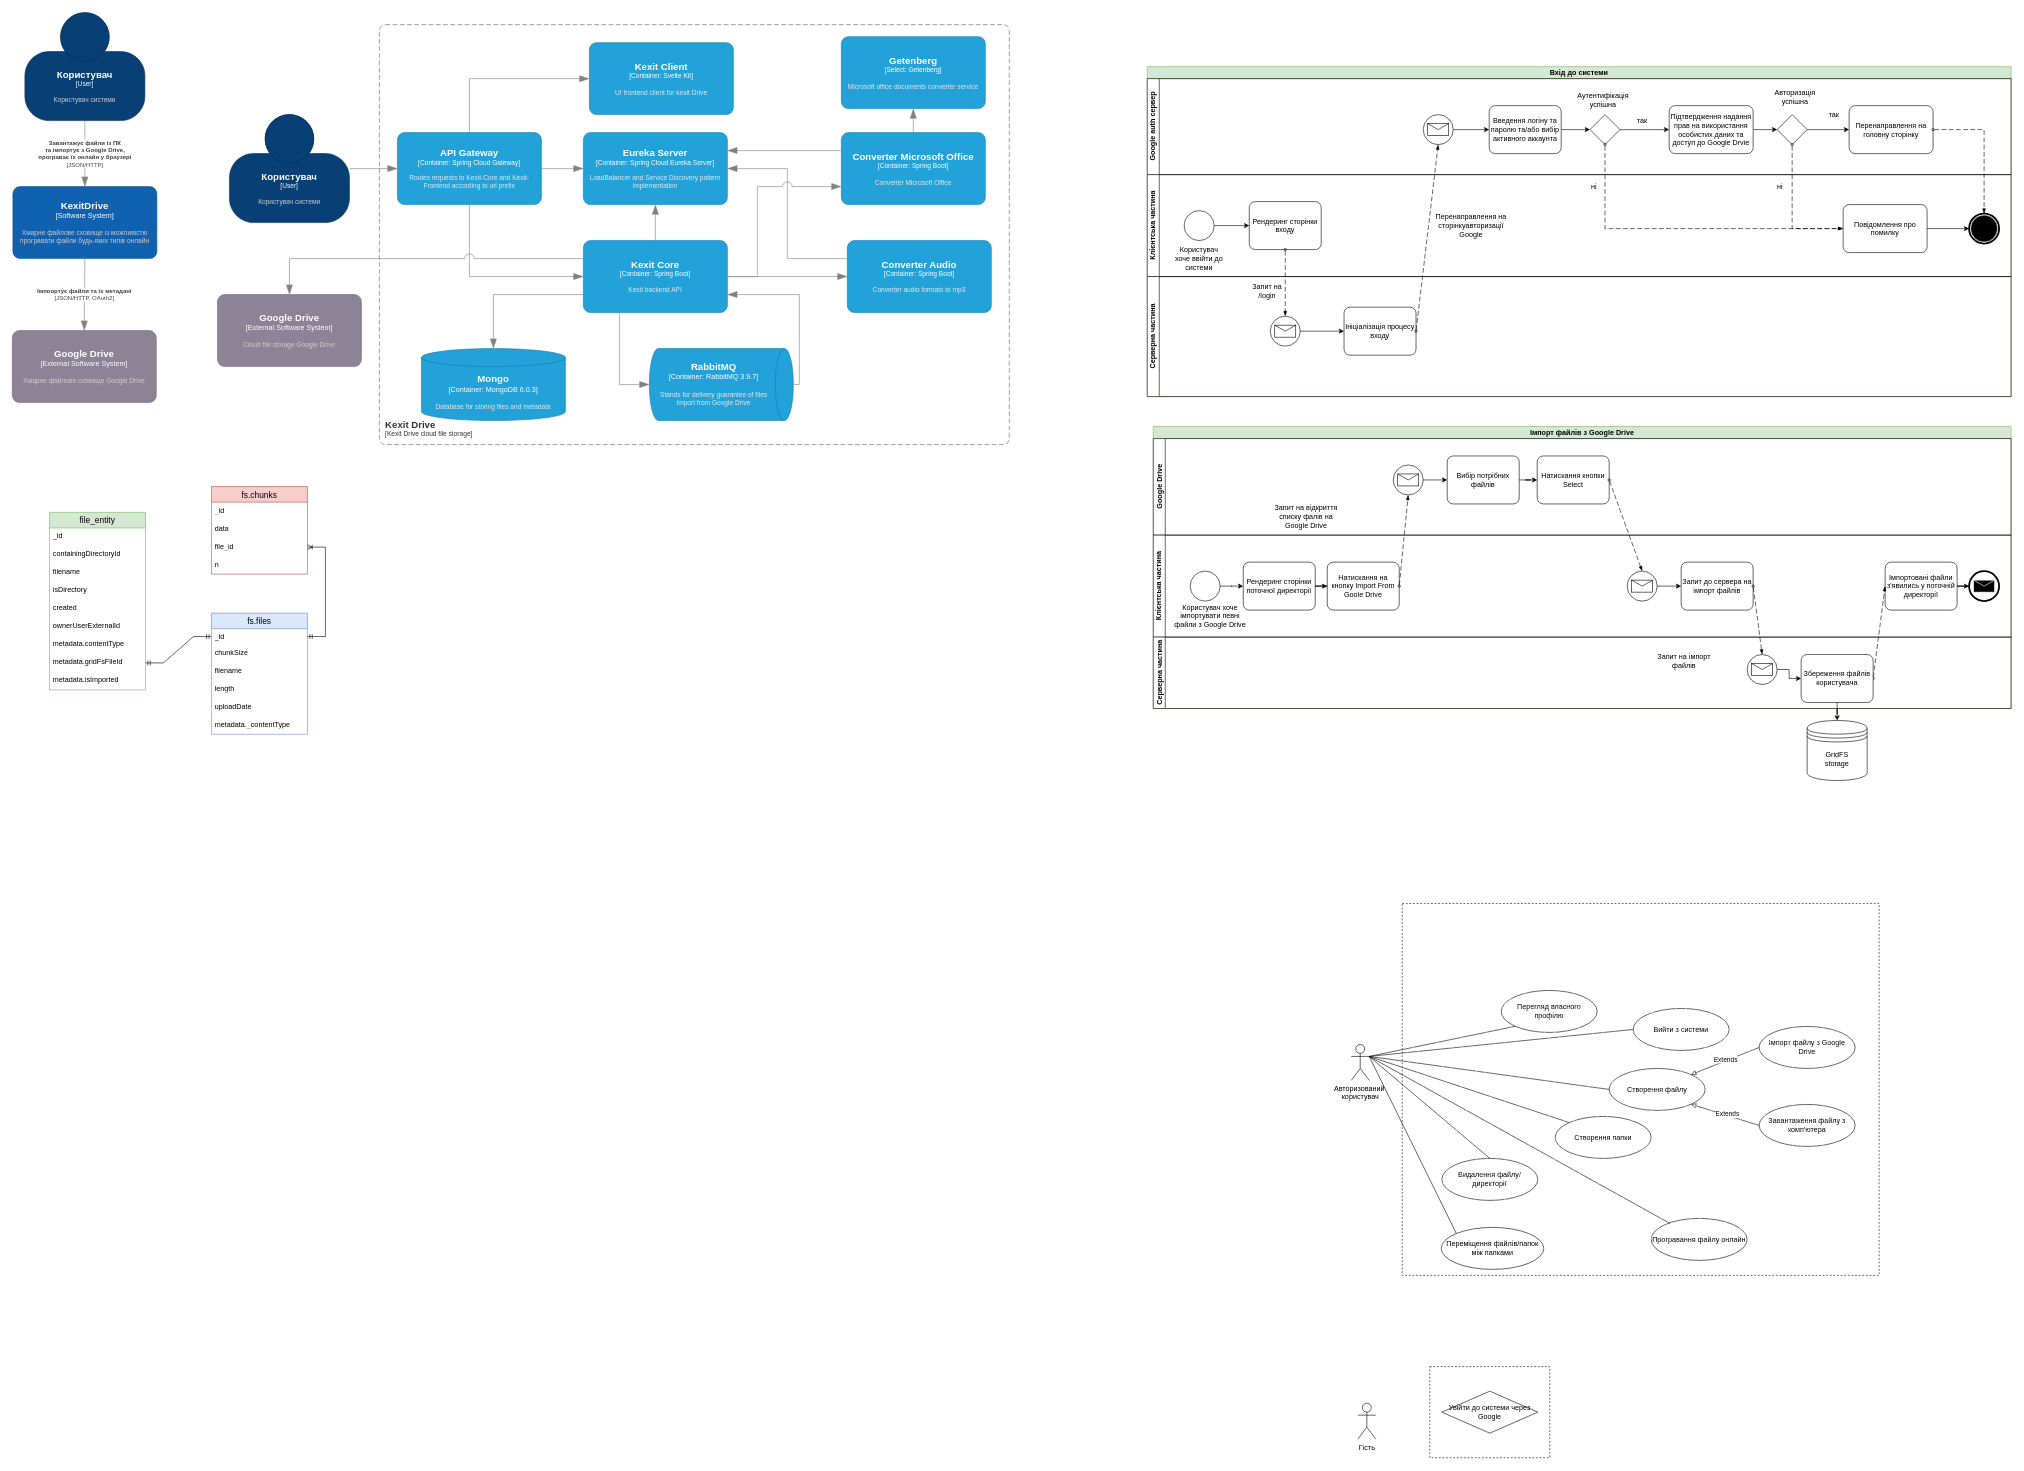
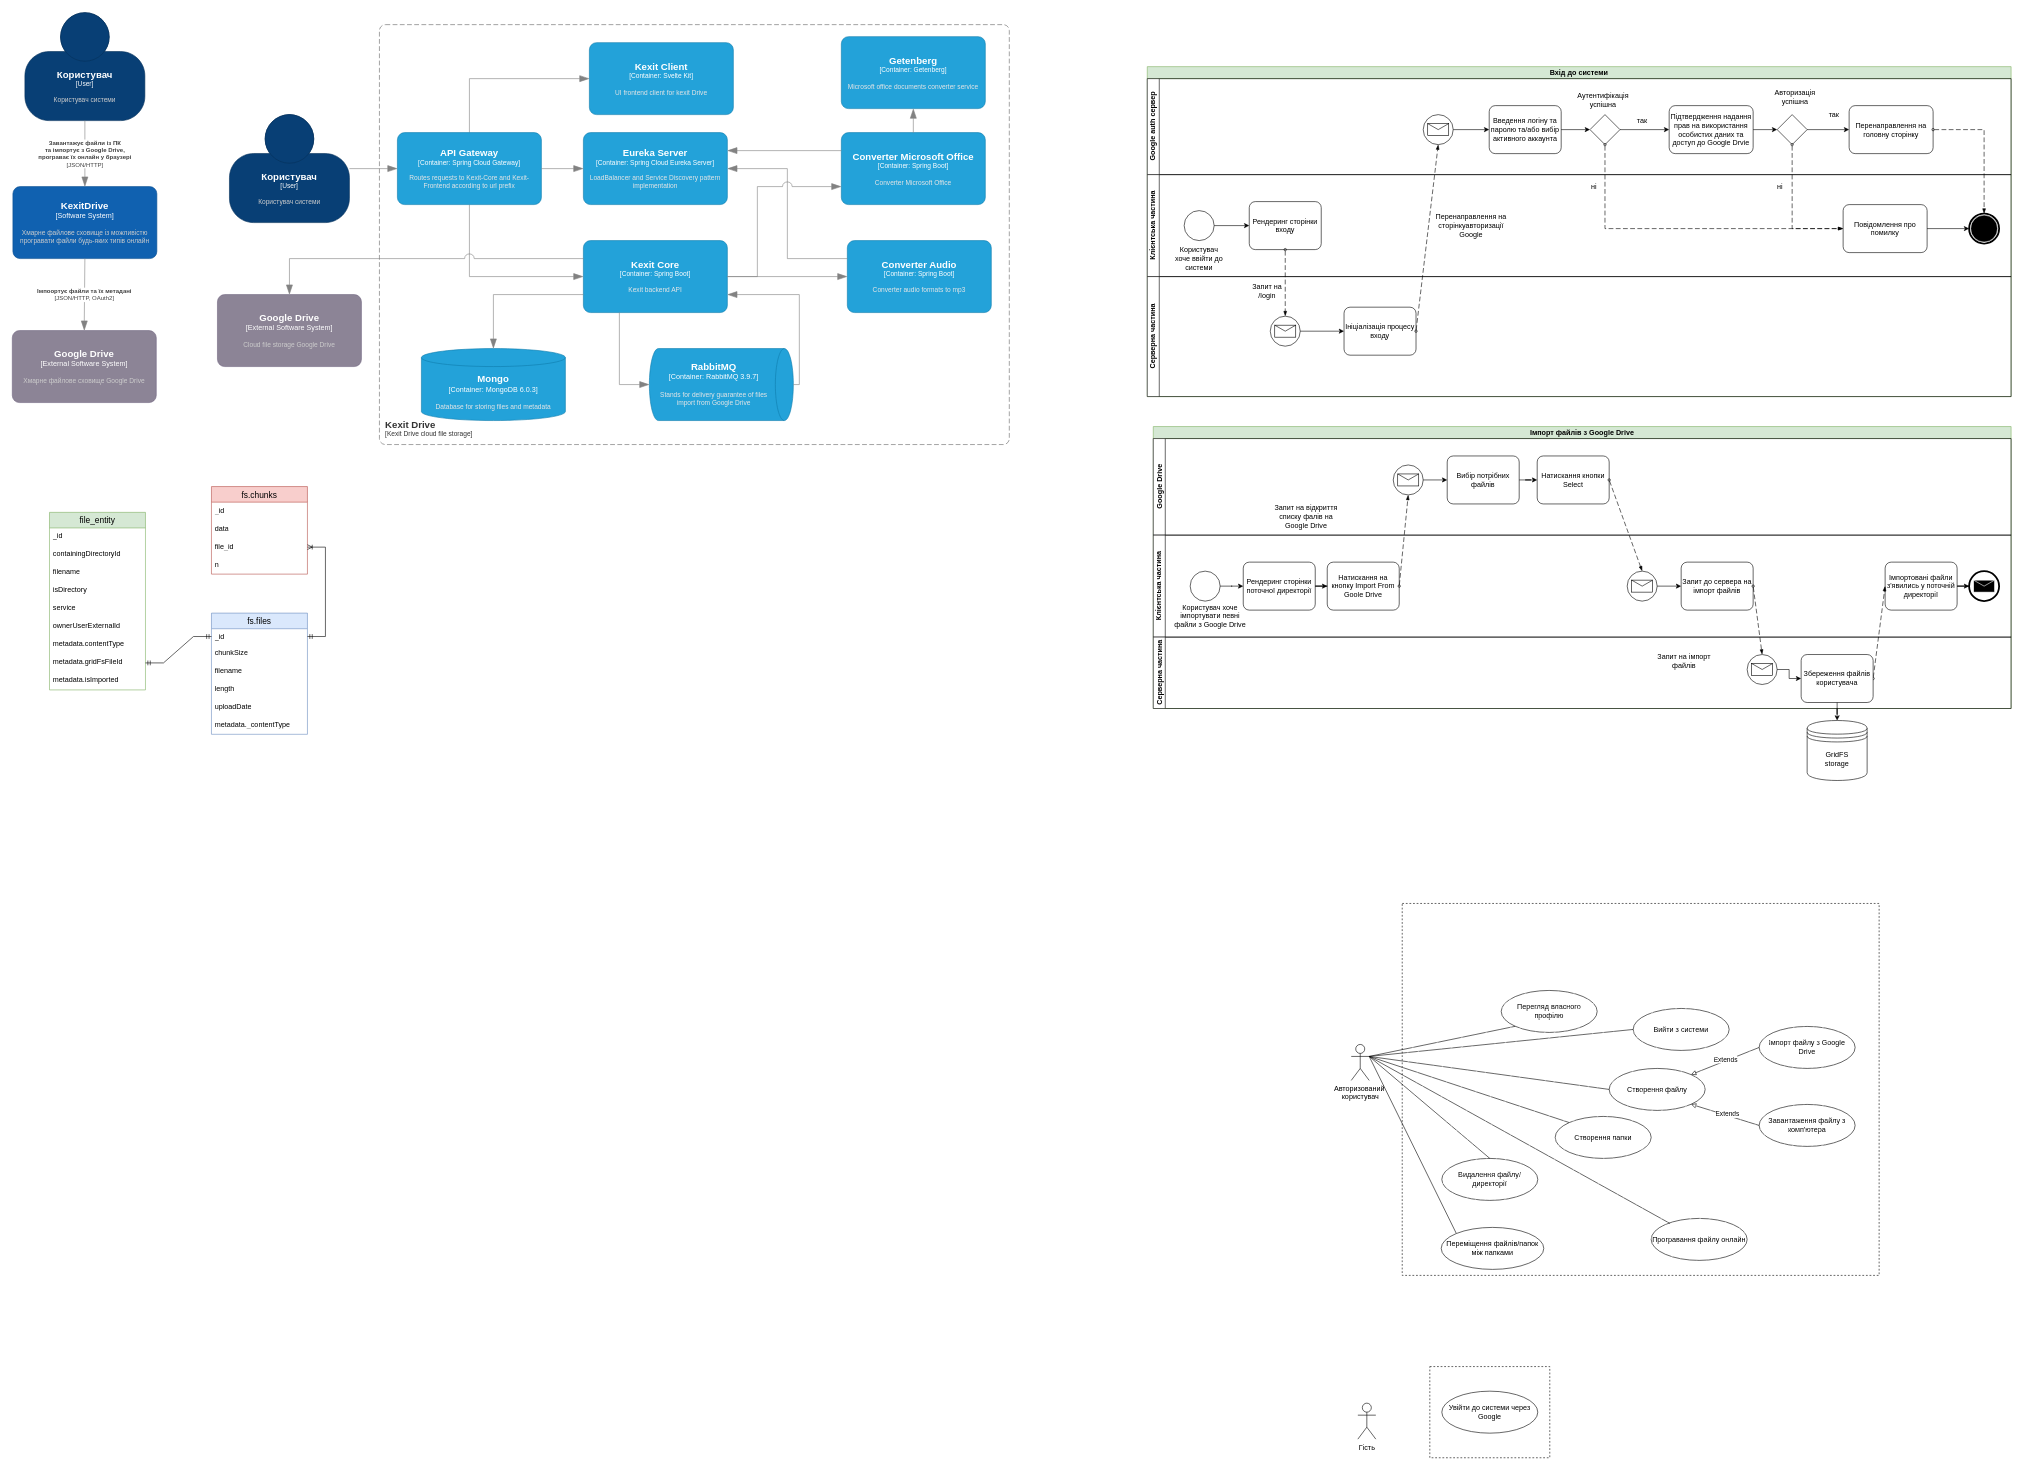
node "Getenberg [Select: Getenberg] Microsoft office documents converter service": label "Getenberg [Select: Getenberg] Microsoft office documents converter service" -> "Getenberg [Container: Getenberg] Microsoft office documents converter service"
edge "Kexit Core [Container: Spring Boot] Kexit backend API" -> "Eureka Server [Container: Spring Cloud Eureka Server] LoadBalancer and Service Discovery pattern implementation": removed
node "created": label "created" -> "service"
node "Увійти до системи через Google": shape diamond -> ellipse
